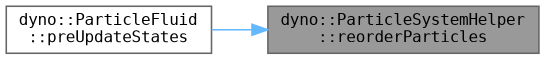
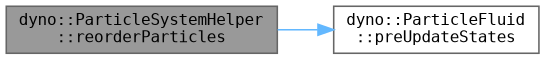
edge "dyno::ParticleFluid ::preUpdateStates" -> "dyno::ParticleSystemHelper ::reorderParticles": reversed
